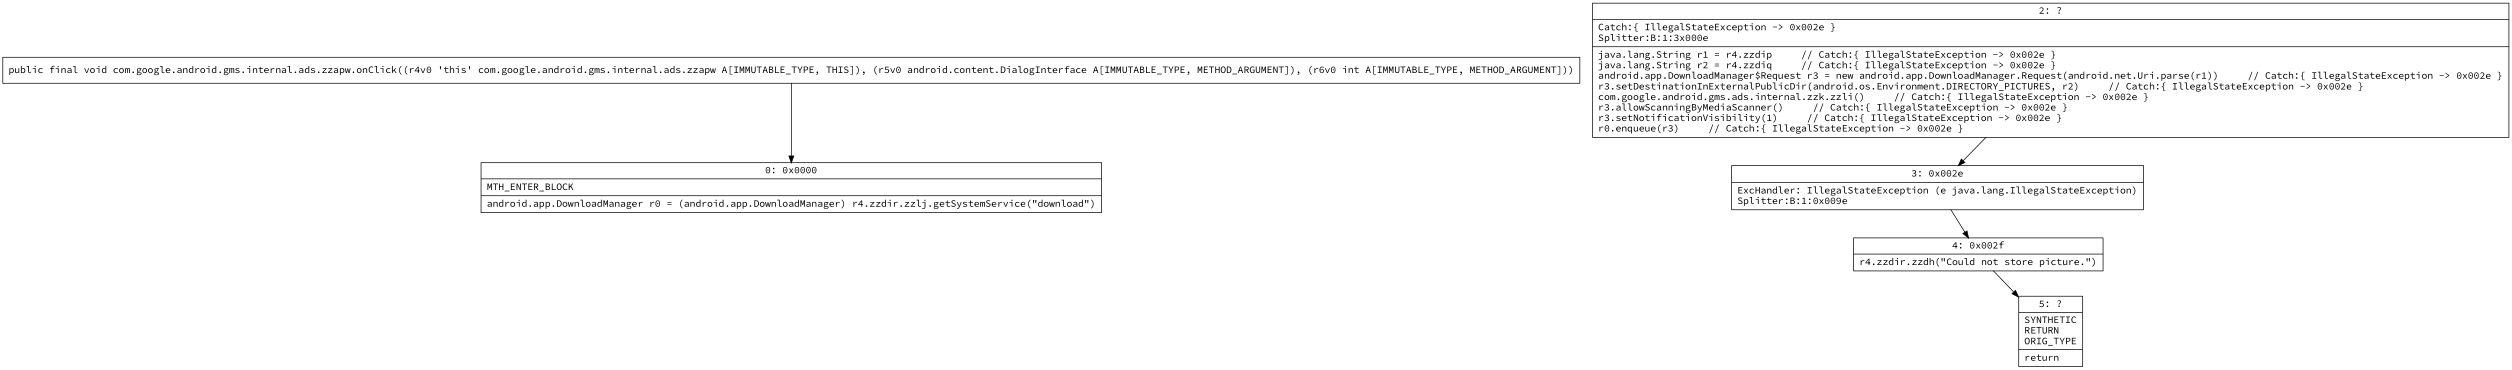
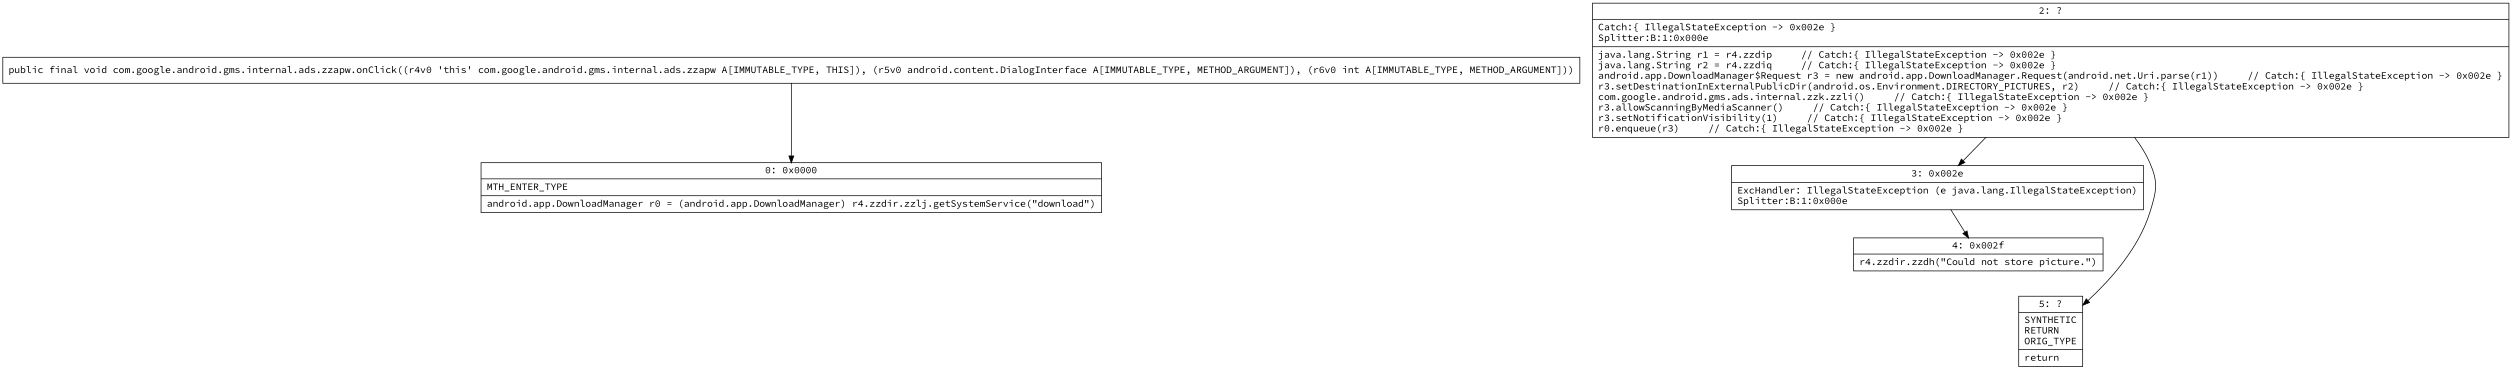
node "2: ?": text "Splitter:B:1:3x000e" -> "Splitter:B:1:0x000e"
node "0: 0x0000": text "MTH_ENTER_BLOCK" -> "MTH_ENTER_TYPE"
node "3: 0x002e": text "Splitter:B:1:0x009e" -> "Splitter:B:1:0x000e"
edge "4: 0x002f" -> "5: ?": now "2: ?" -> "5: ?"
